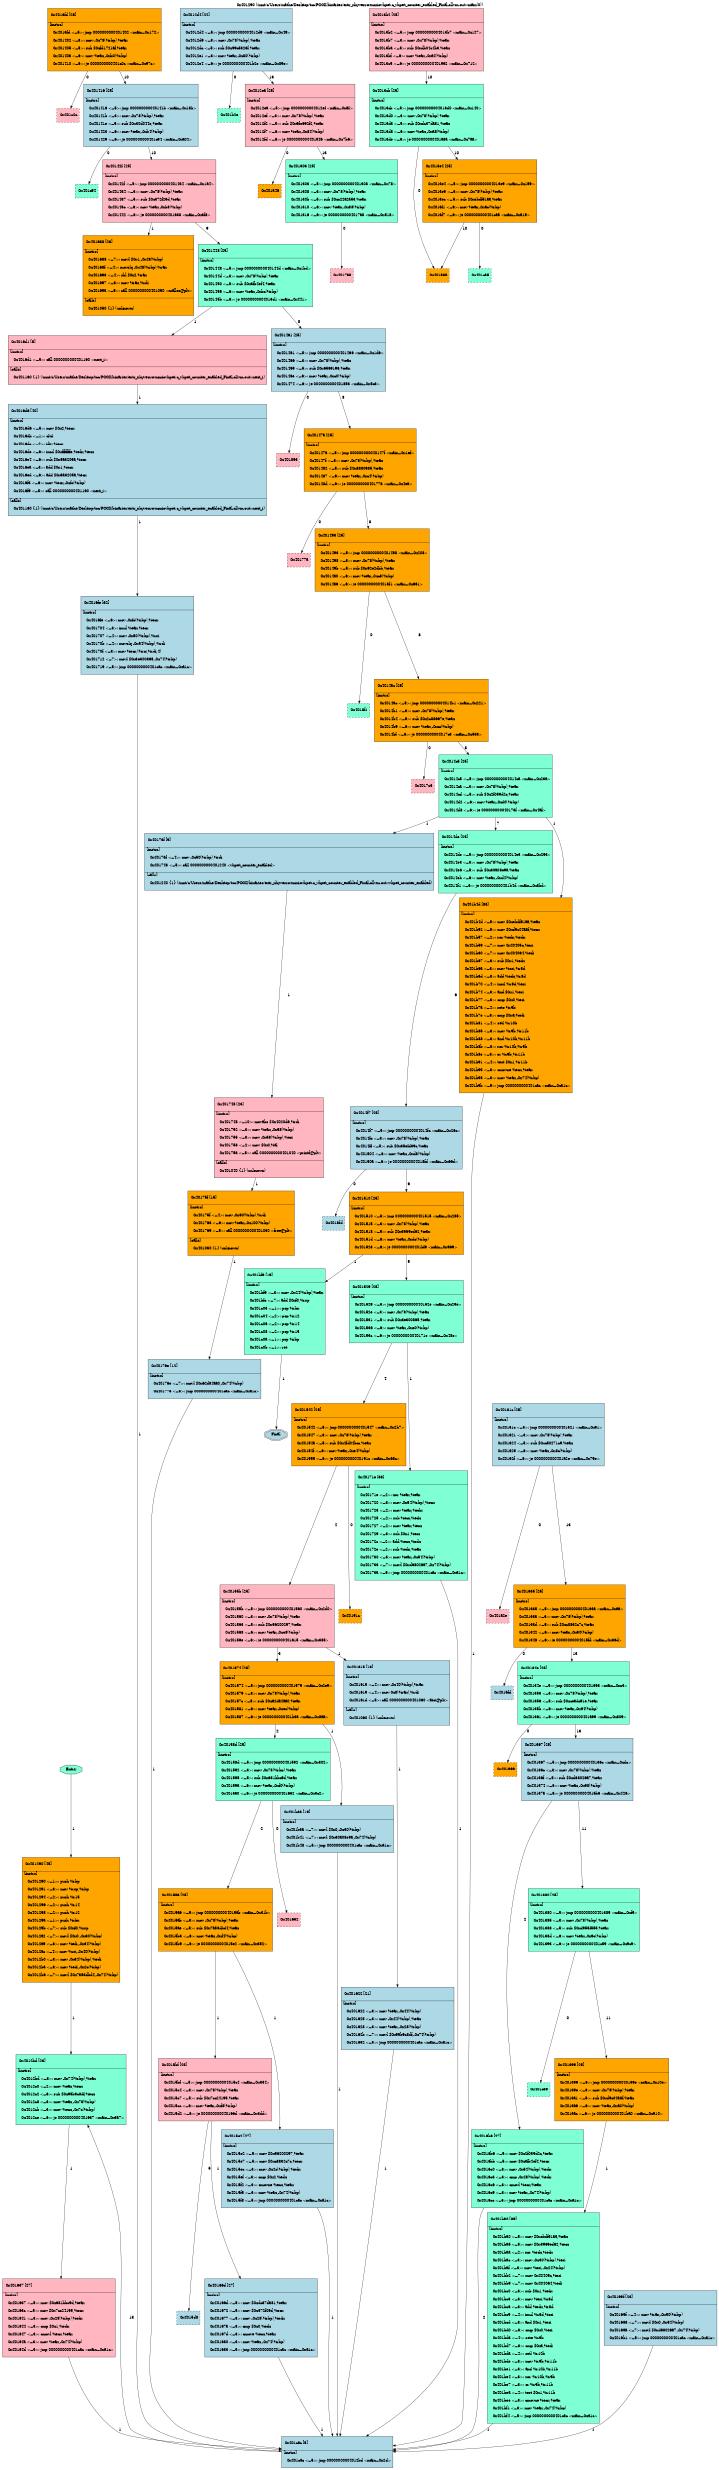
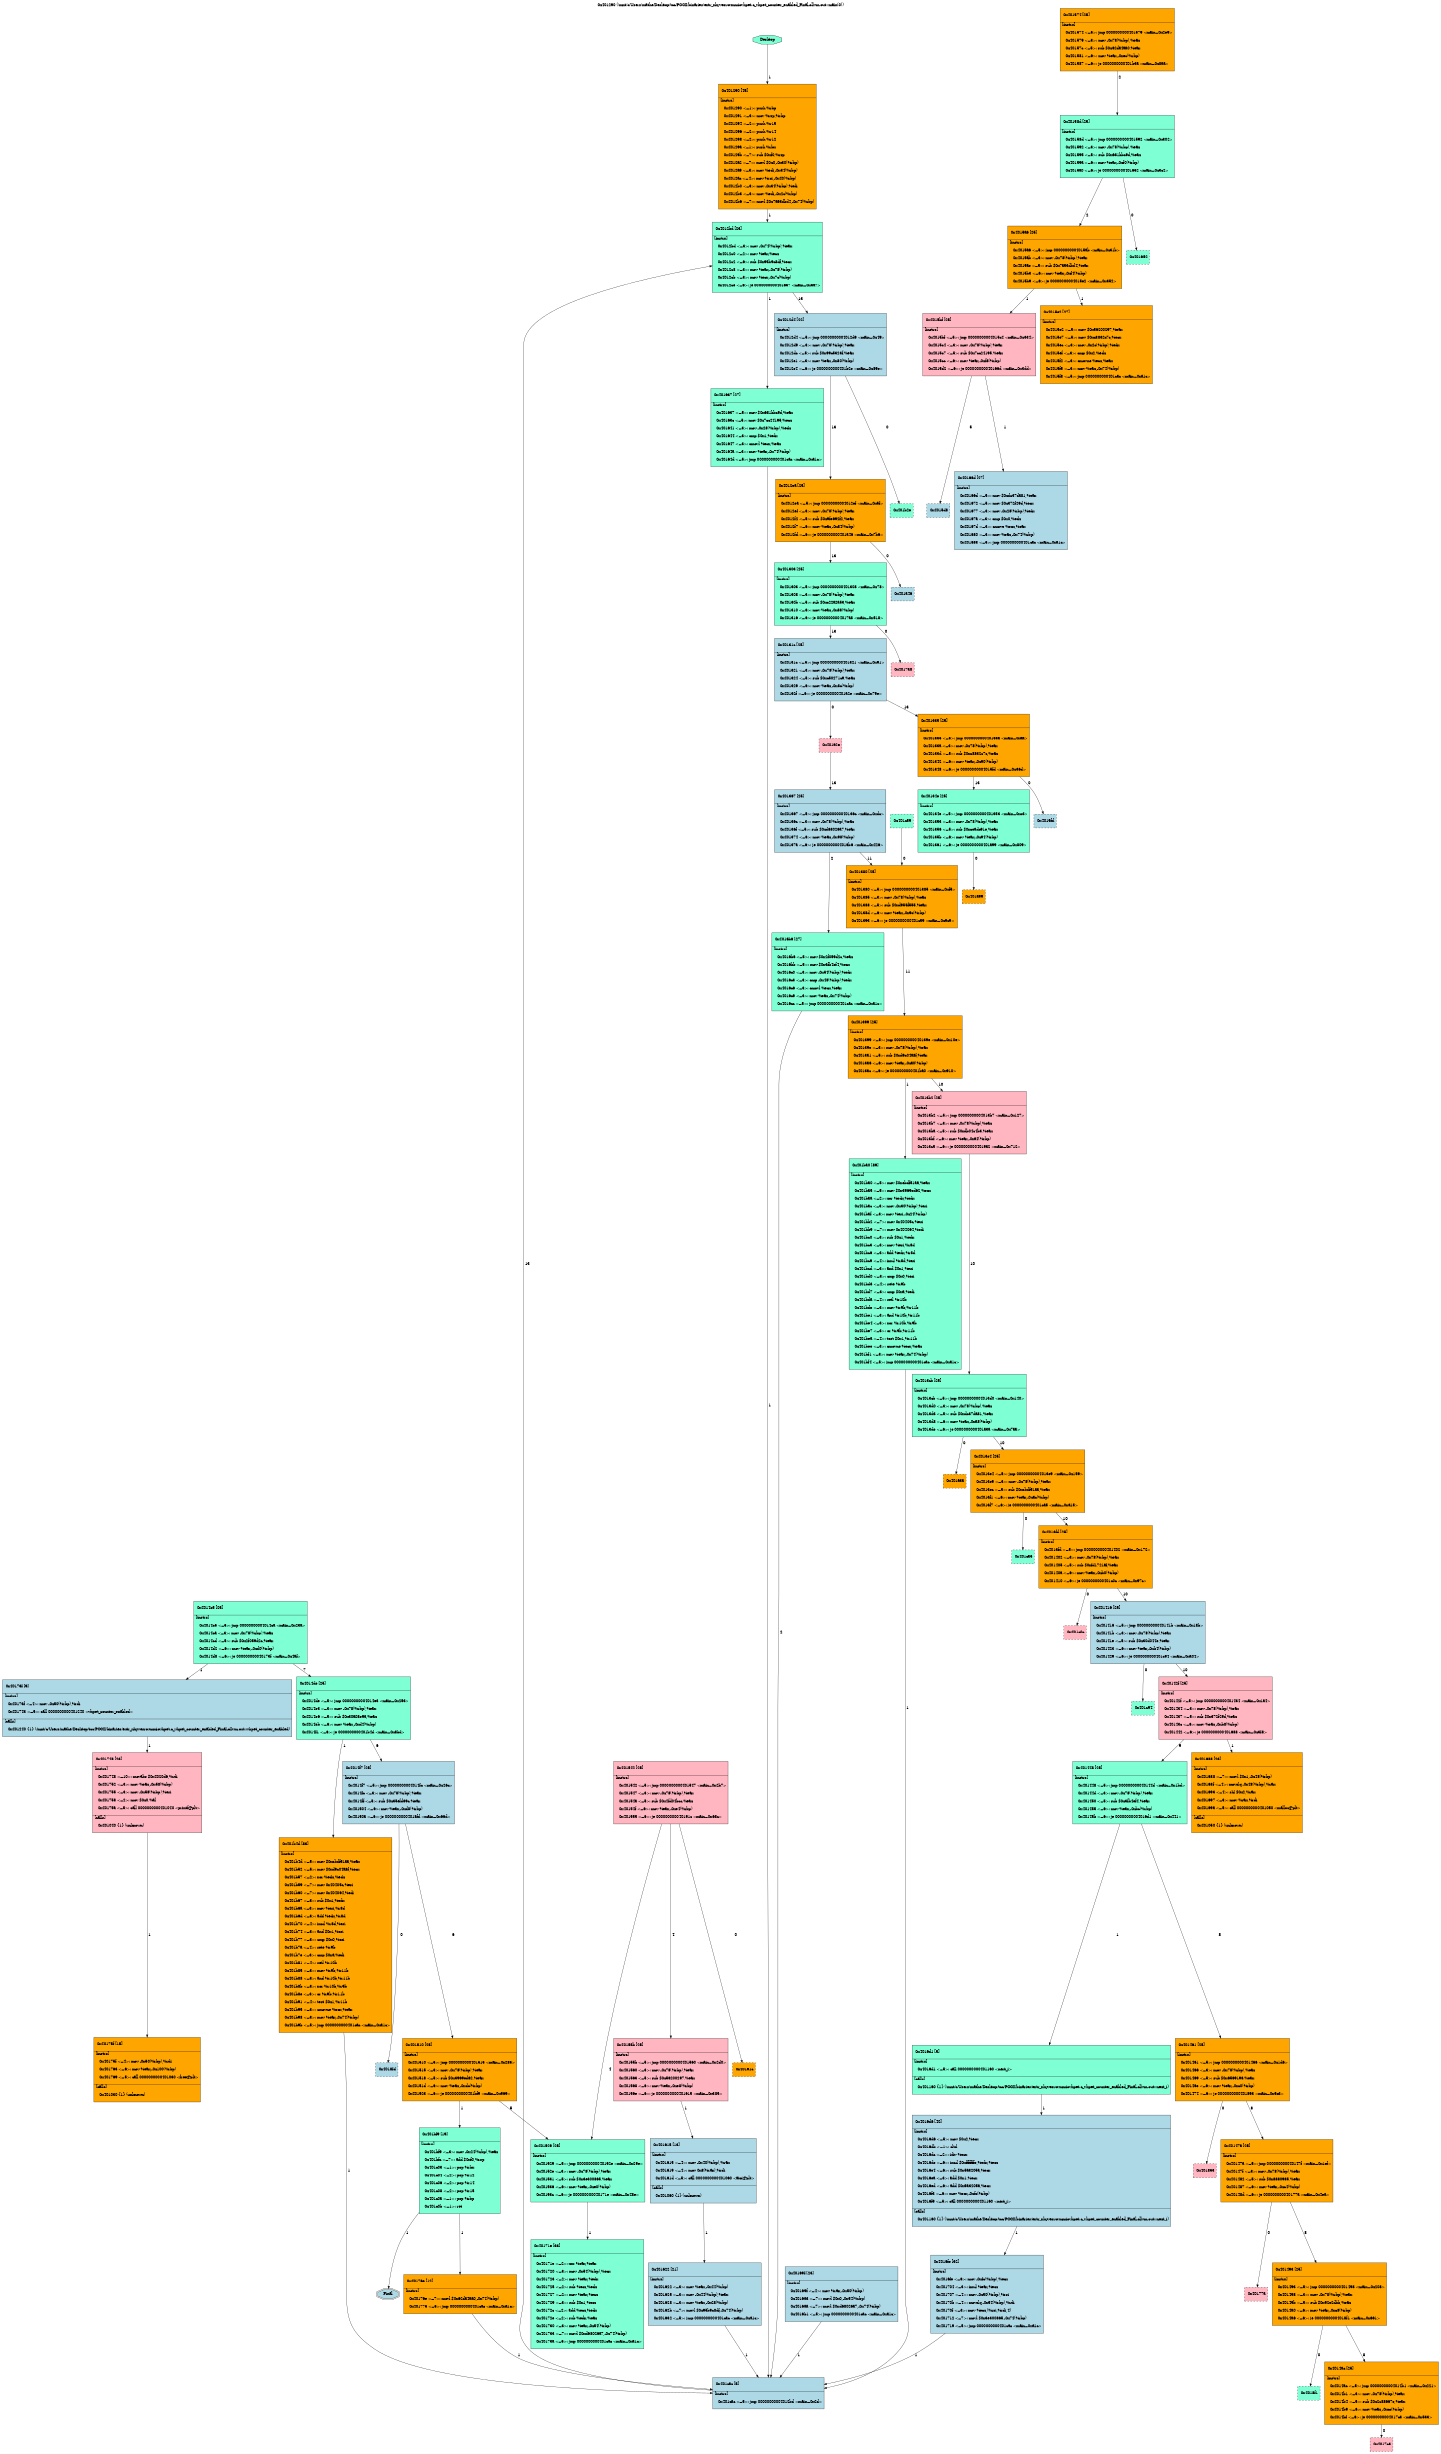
node "0x4012ea [25]": fillcolor lightpink -> orange
node "0x401a46": fillcolor orange -> lightblue
edge "0x4013e4 [25]" -> "0x401a3a": now "0x4013e4 [25]" -> "0x4013fd [25]"
edge "0x4012bd [23]" -> "0x4012d4 [22]": added, label "13"
node "0x4016d1 [5]": fillcolor lightpink -> aquamarine
node "0x401461 [25]": fillcolor lightblue -> orange
edge "0x401303 [25]" -> "0x40131c [25]": added, label "13"
edge "0x4014ac [25]" -> "0x4014c5 [25]": removed, label "8"
edge "0x4014c5 [25]" -> "0x401b4d [83]": now "0x4014de [25]" -> "0x401b4d [83]"
edge "0x401399 [25]" -> "0x4013b2 [25]": added, label "10"
edge "0x40175f [15]" -> "0x40176e [12]": now "0x401bf9 [19]" -> "0x40176e [12]"
edge "0x401529 [25]" -> "0x401542 [25]": reversed
node "0x40176e [12]": fillcolor lightblue -> orange
node "0x401542 [25]": fillcolor orange -> lightpink
edge "0x40155b [25]" -> "0x401574 [25]": removed, label "3"
edge "0x40134e [25]" -> "0x401367 [25]": now "0x401a2e" -> "0x401367 [25]"
node "Entry": label "Entry" -> "Desktop"
node "0x401b3a [19]": removed
node "0x401652": fillcolor lightpink -> aquamarine
node "0x401380 [25]": fillcolor aquamarine -> orange
edge "0x401380 [25]" -> "0x401c59": reversed
edge "0x40171e [33]" -> "0x401cac [5]": removed, label "1"
node "0x4015e2 [27]": fillcolor lightblue -> orange
node "0x401637 [27]": fillcolor lightpink -> aquamarine
edge "0x4015e2 [27]" -> "0x401cac [5]": removed, label "1"
edge "0x40166d [27]" -> "0x401cac [5]": removed, label "1"
